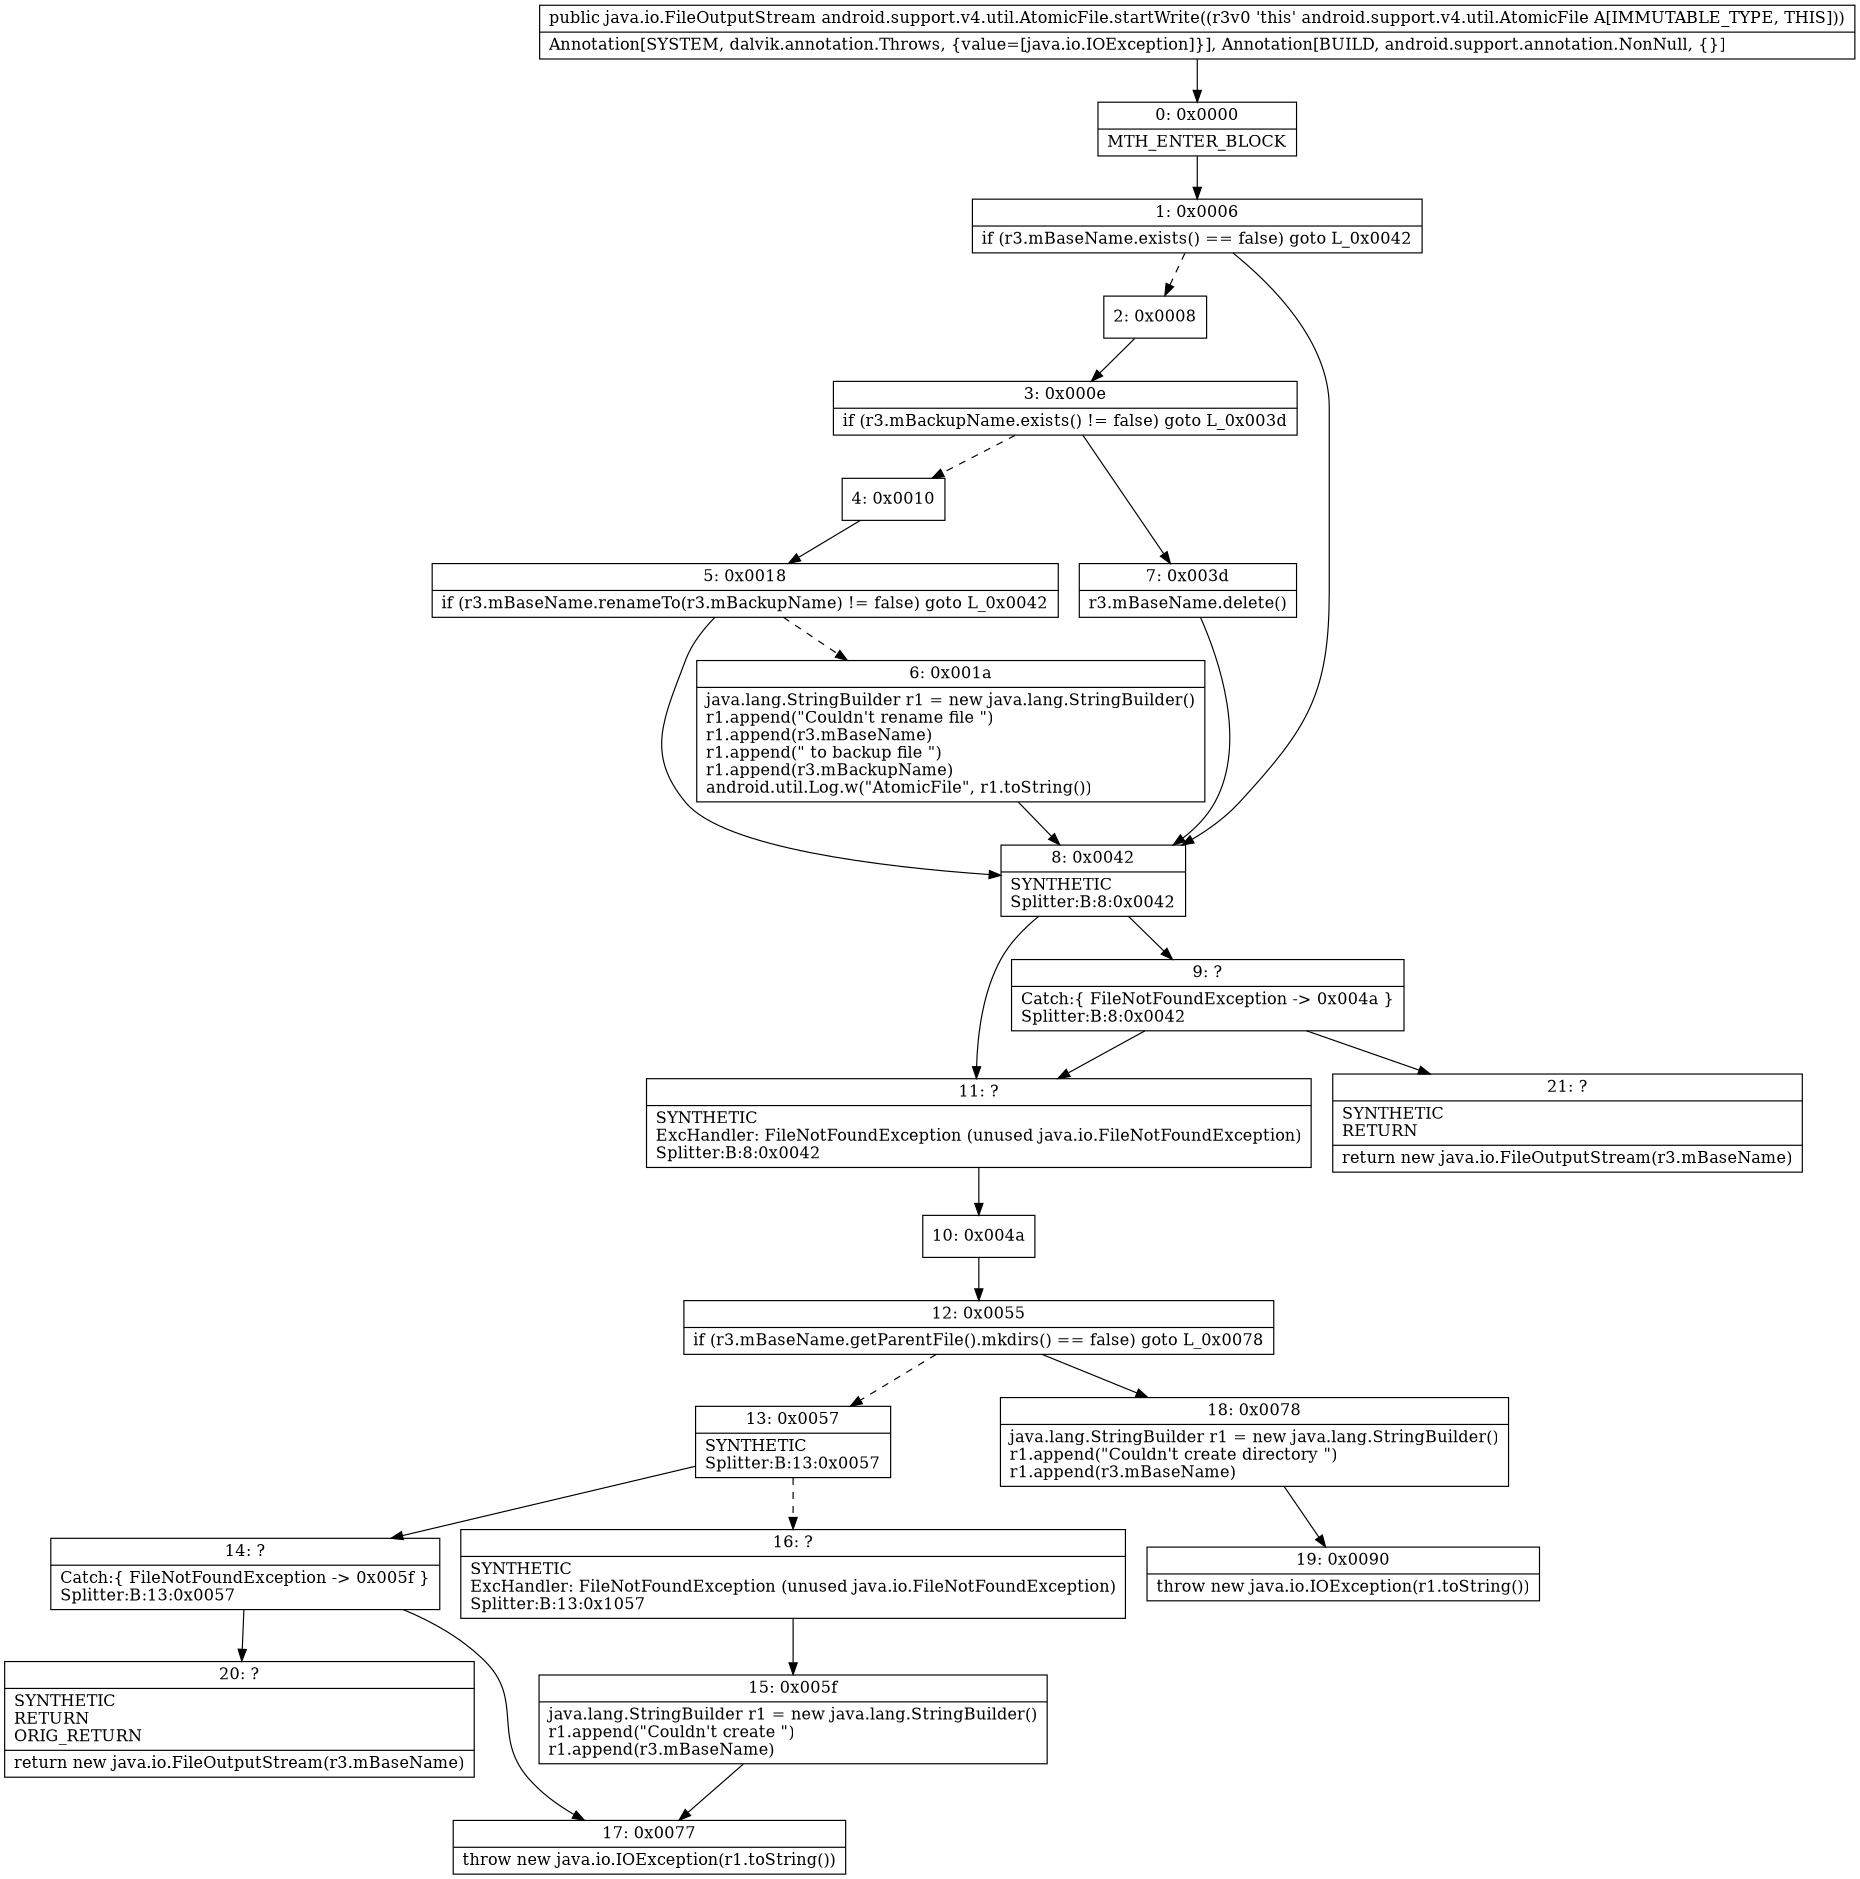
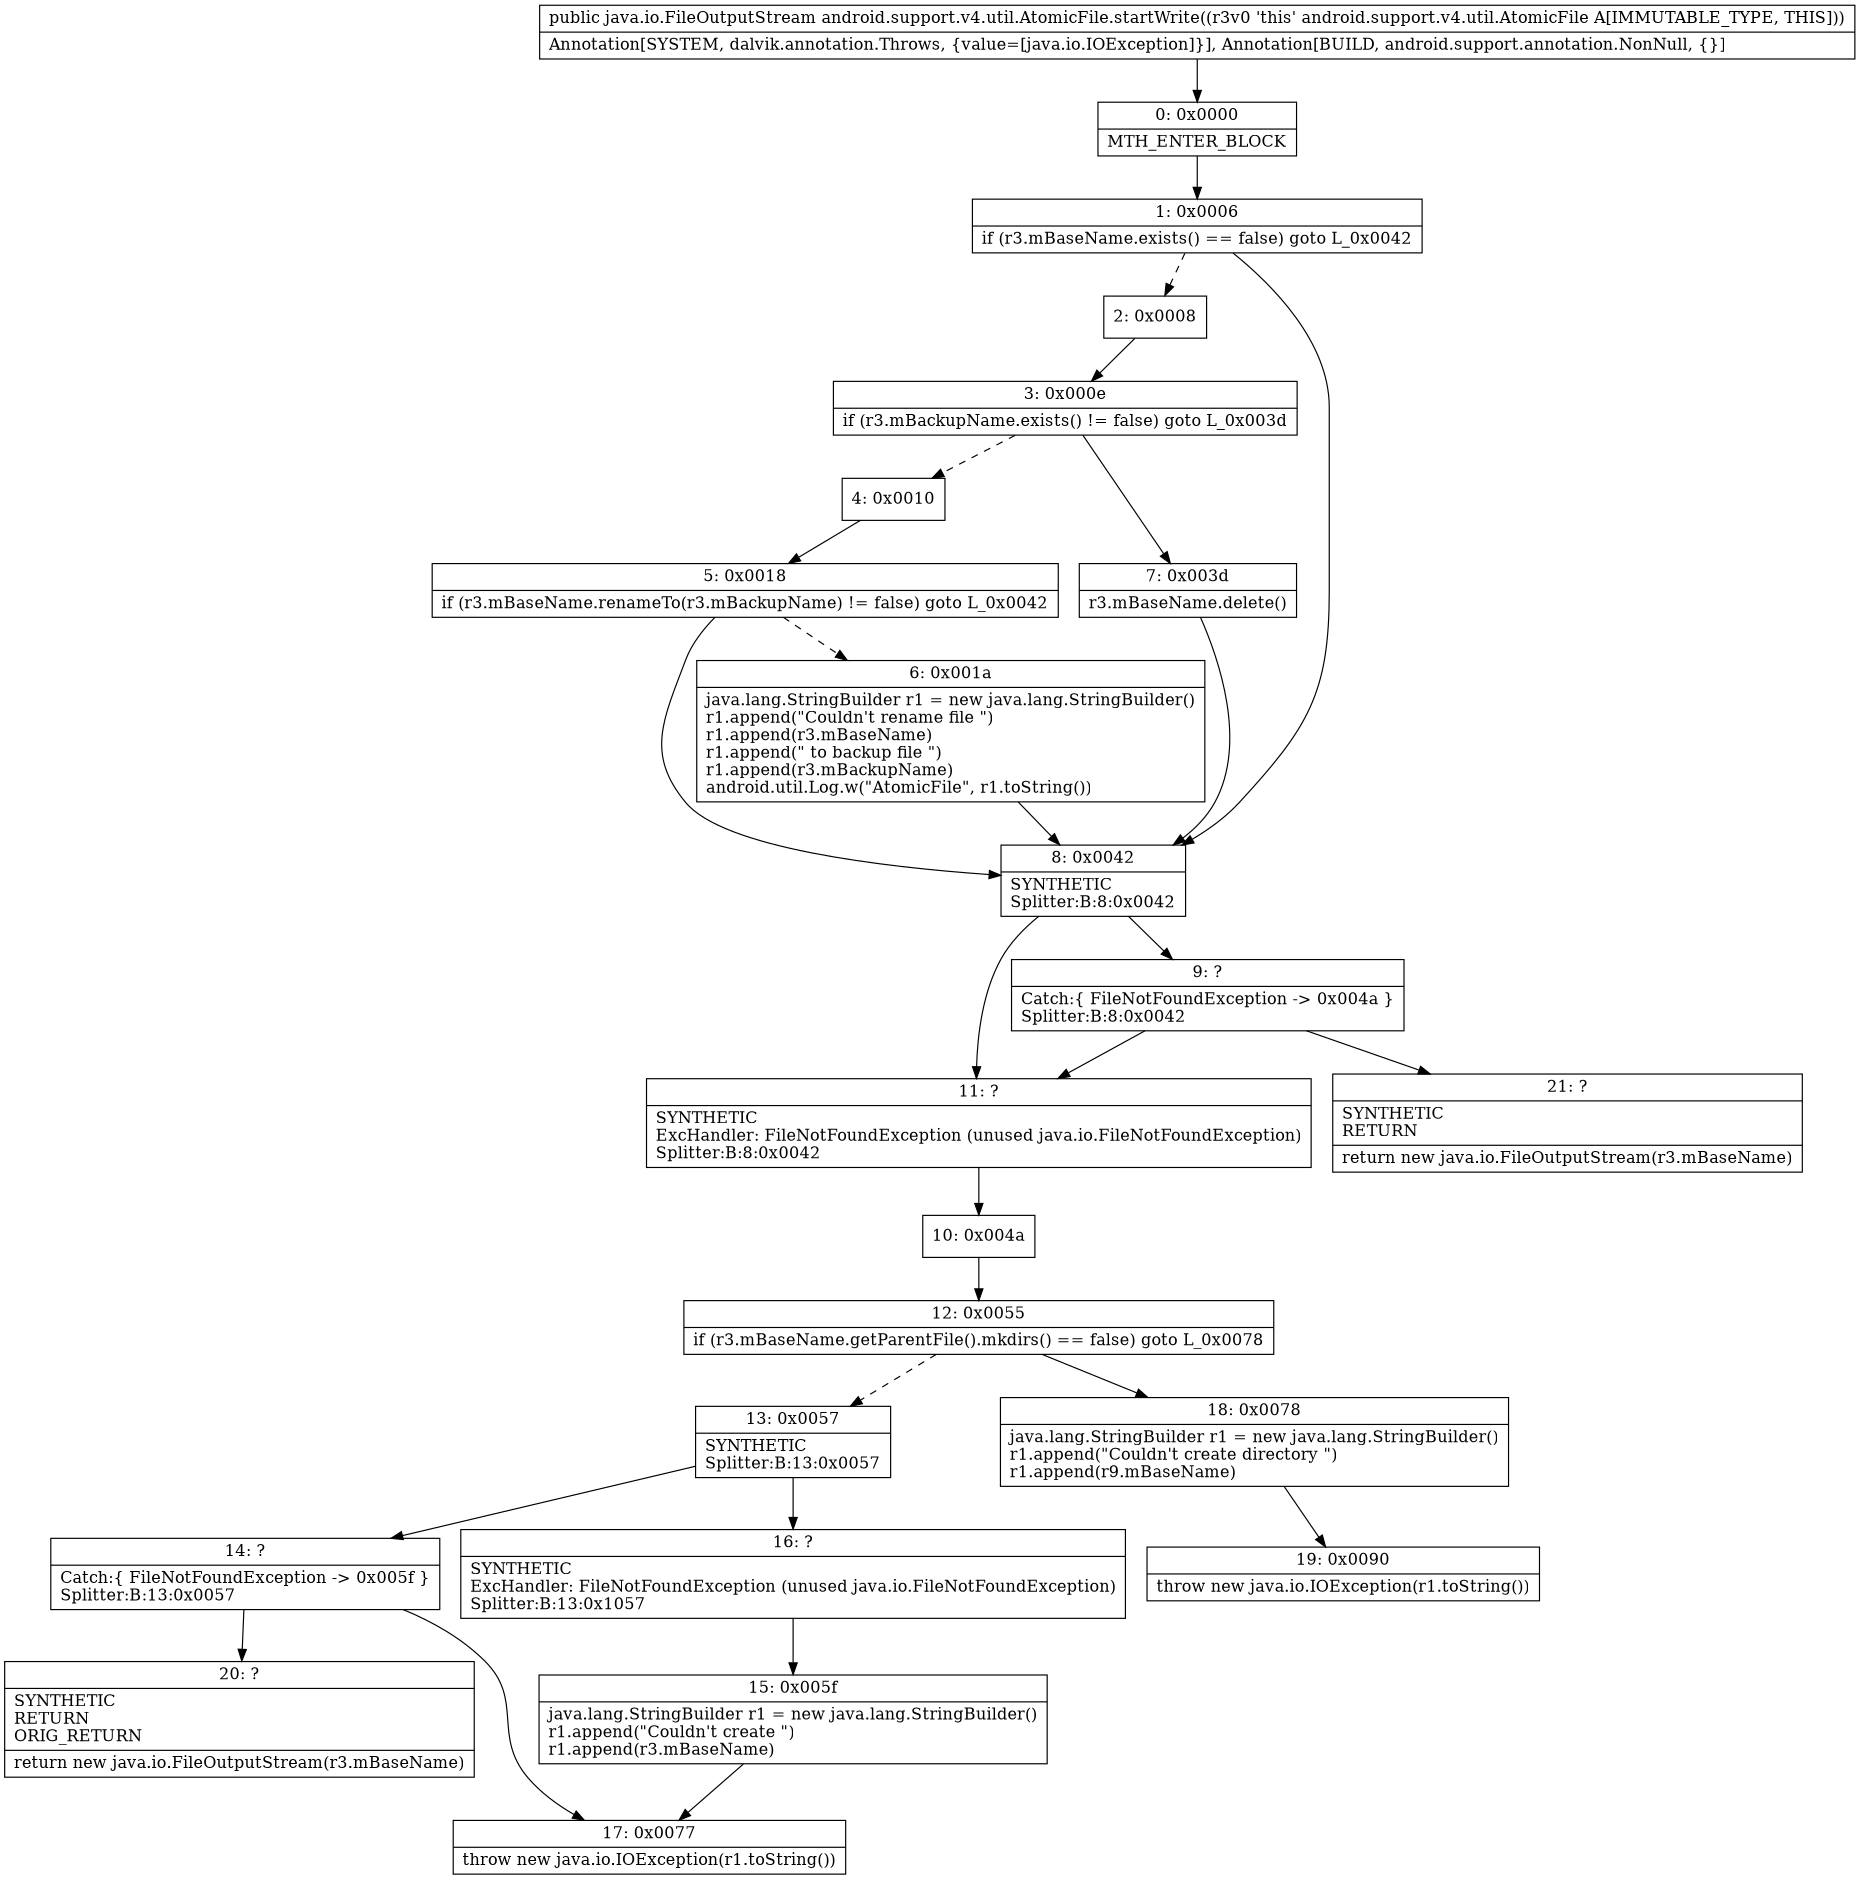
node "18: 0x0078": text "r1.append(r3.mBaseName)" -> "r1.append(r9.mBaseName)"
edge "13: 0x0057" -> "16: ?": style dashed -> solid
